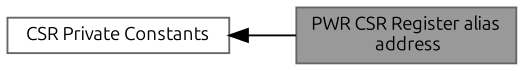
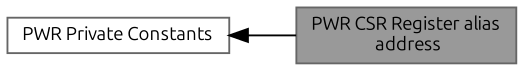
node "CSR Private Constants": label "CSR Private Constants" -> "PWR Private Constants"
